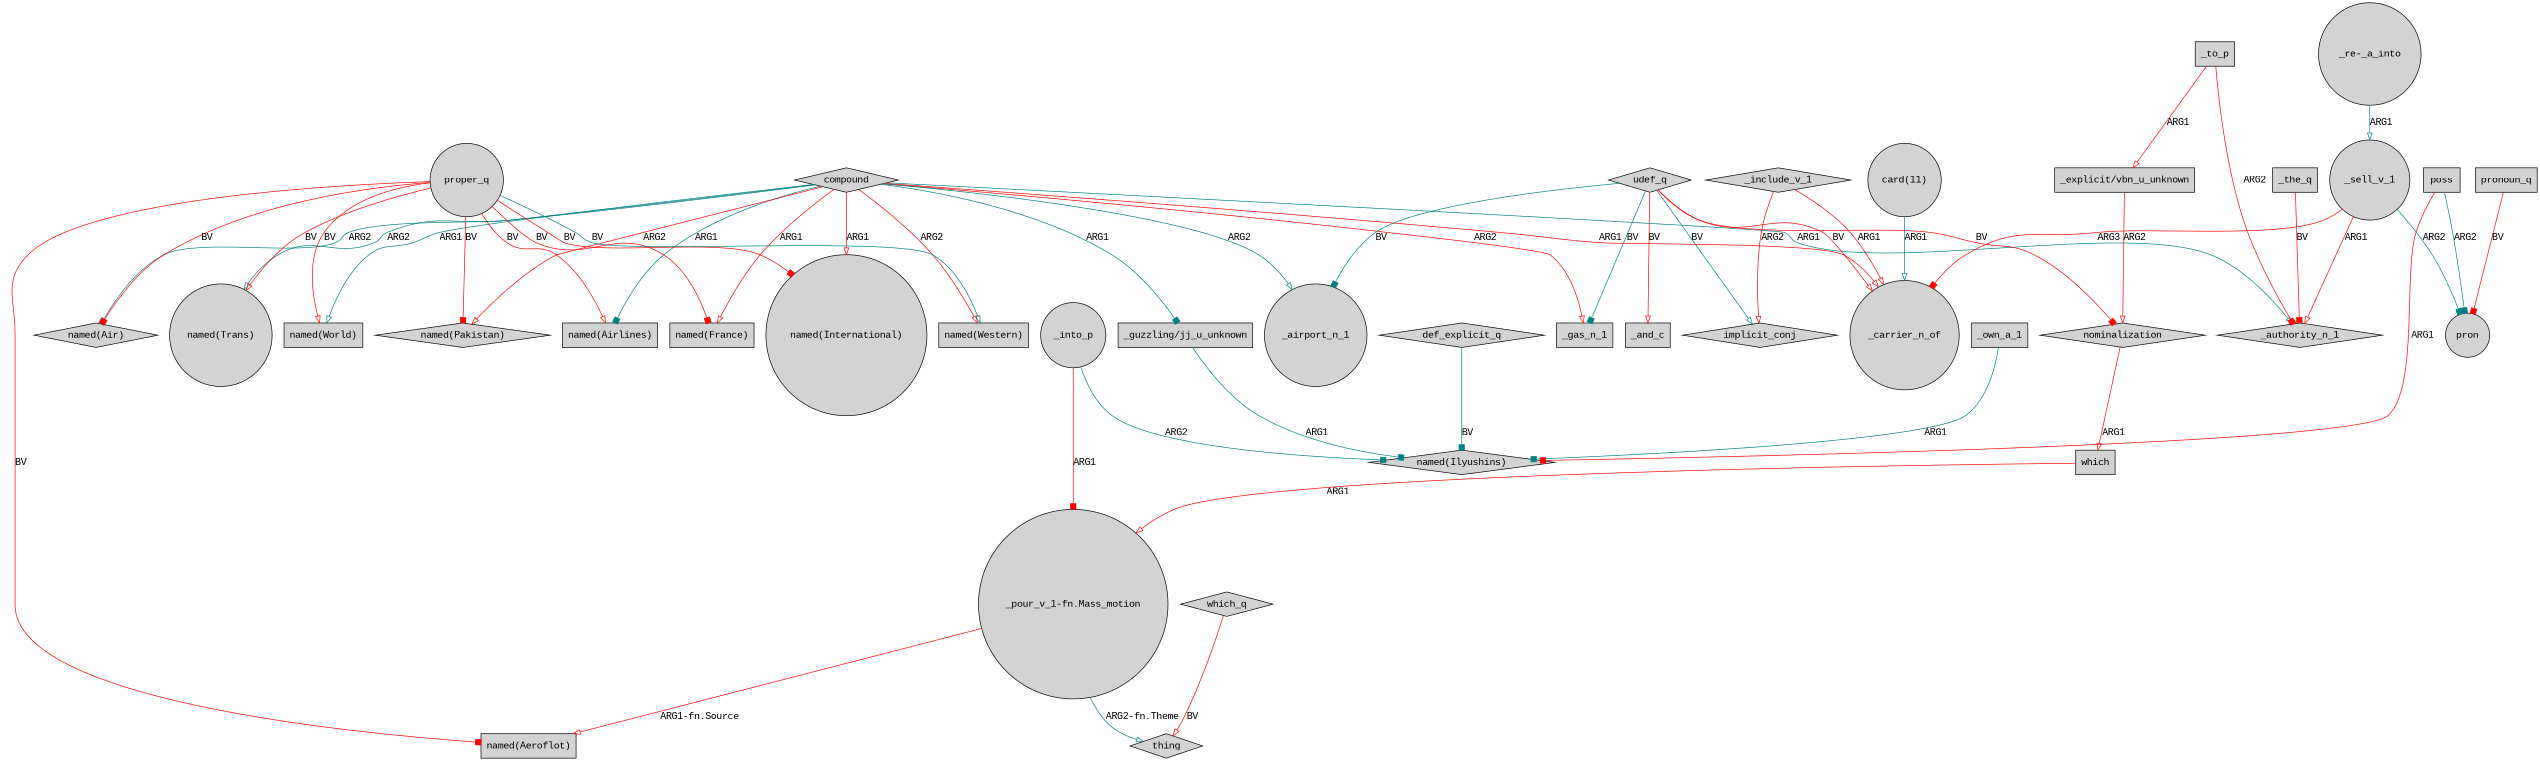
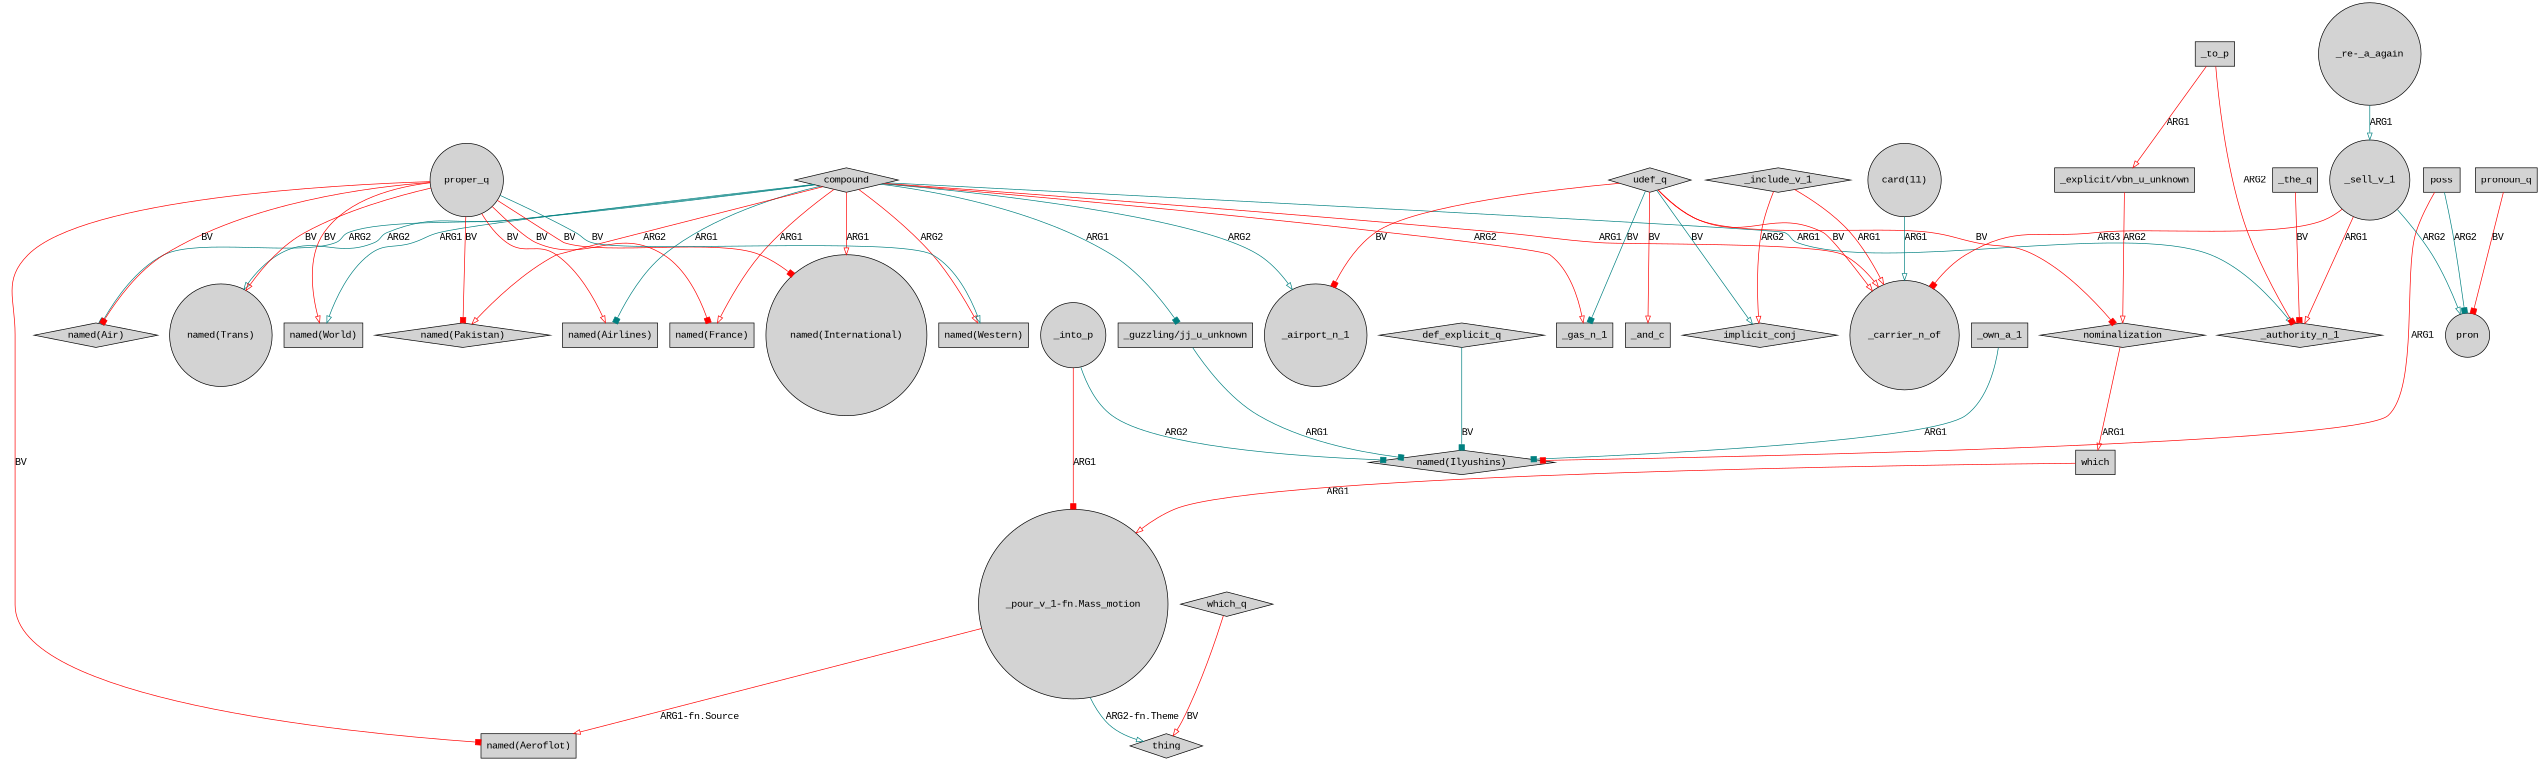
node "_re-_a_into": label "_re-_a_into" -> "_re-_a_again"
edge "udef_q" -> "_airport_n_1": color teal -> red
edge "_sell_v_1" -> "pron": arrowhead box -> onormal
